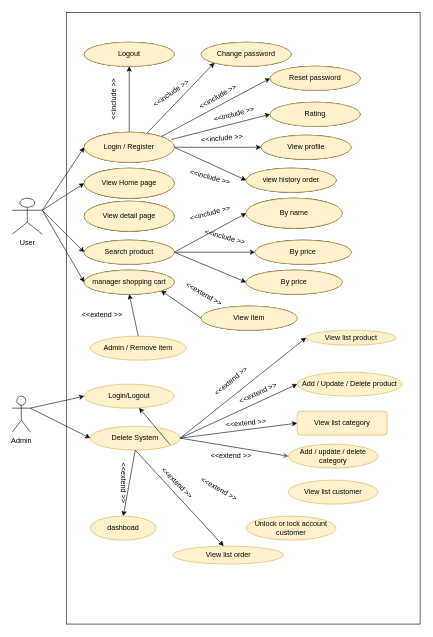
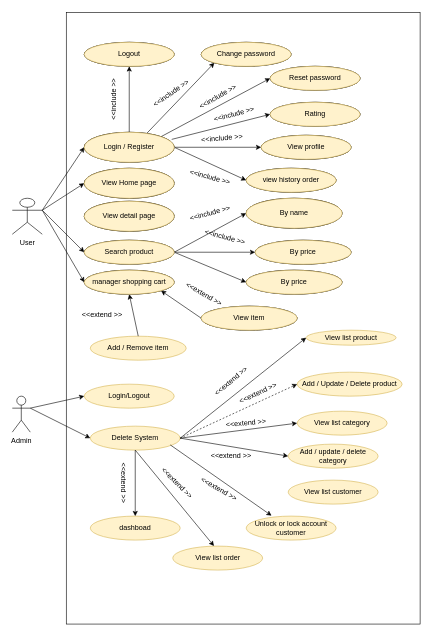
node "Admin / Remove item": label "Admin / Remove item" -> "Add / Remove item"
edge "Delete System" -> "Add / Update / Delete product": style solid -> dashed
node "View list category": shape rounded rectangle -> ellipse
edge "Delete System" -> "Login/Logout": now "Delete System" -> "Unlock or lock account customer"
edge "Delete System" -> "Add / update / delete category": arrowhead open -> classic
node "dashboad": size 66x24 -> 90x24
node "View list order": size 111x18 -> 90x24
